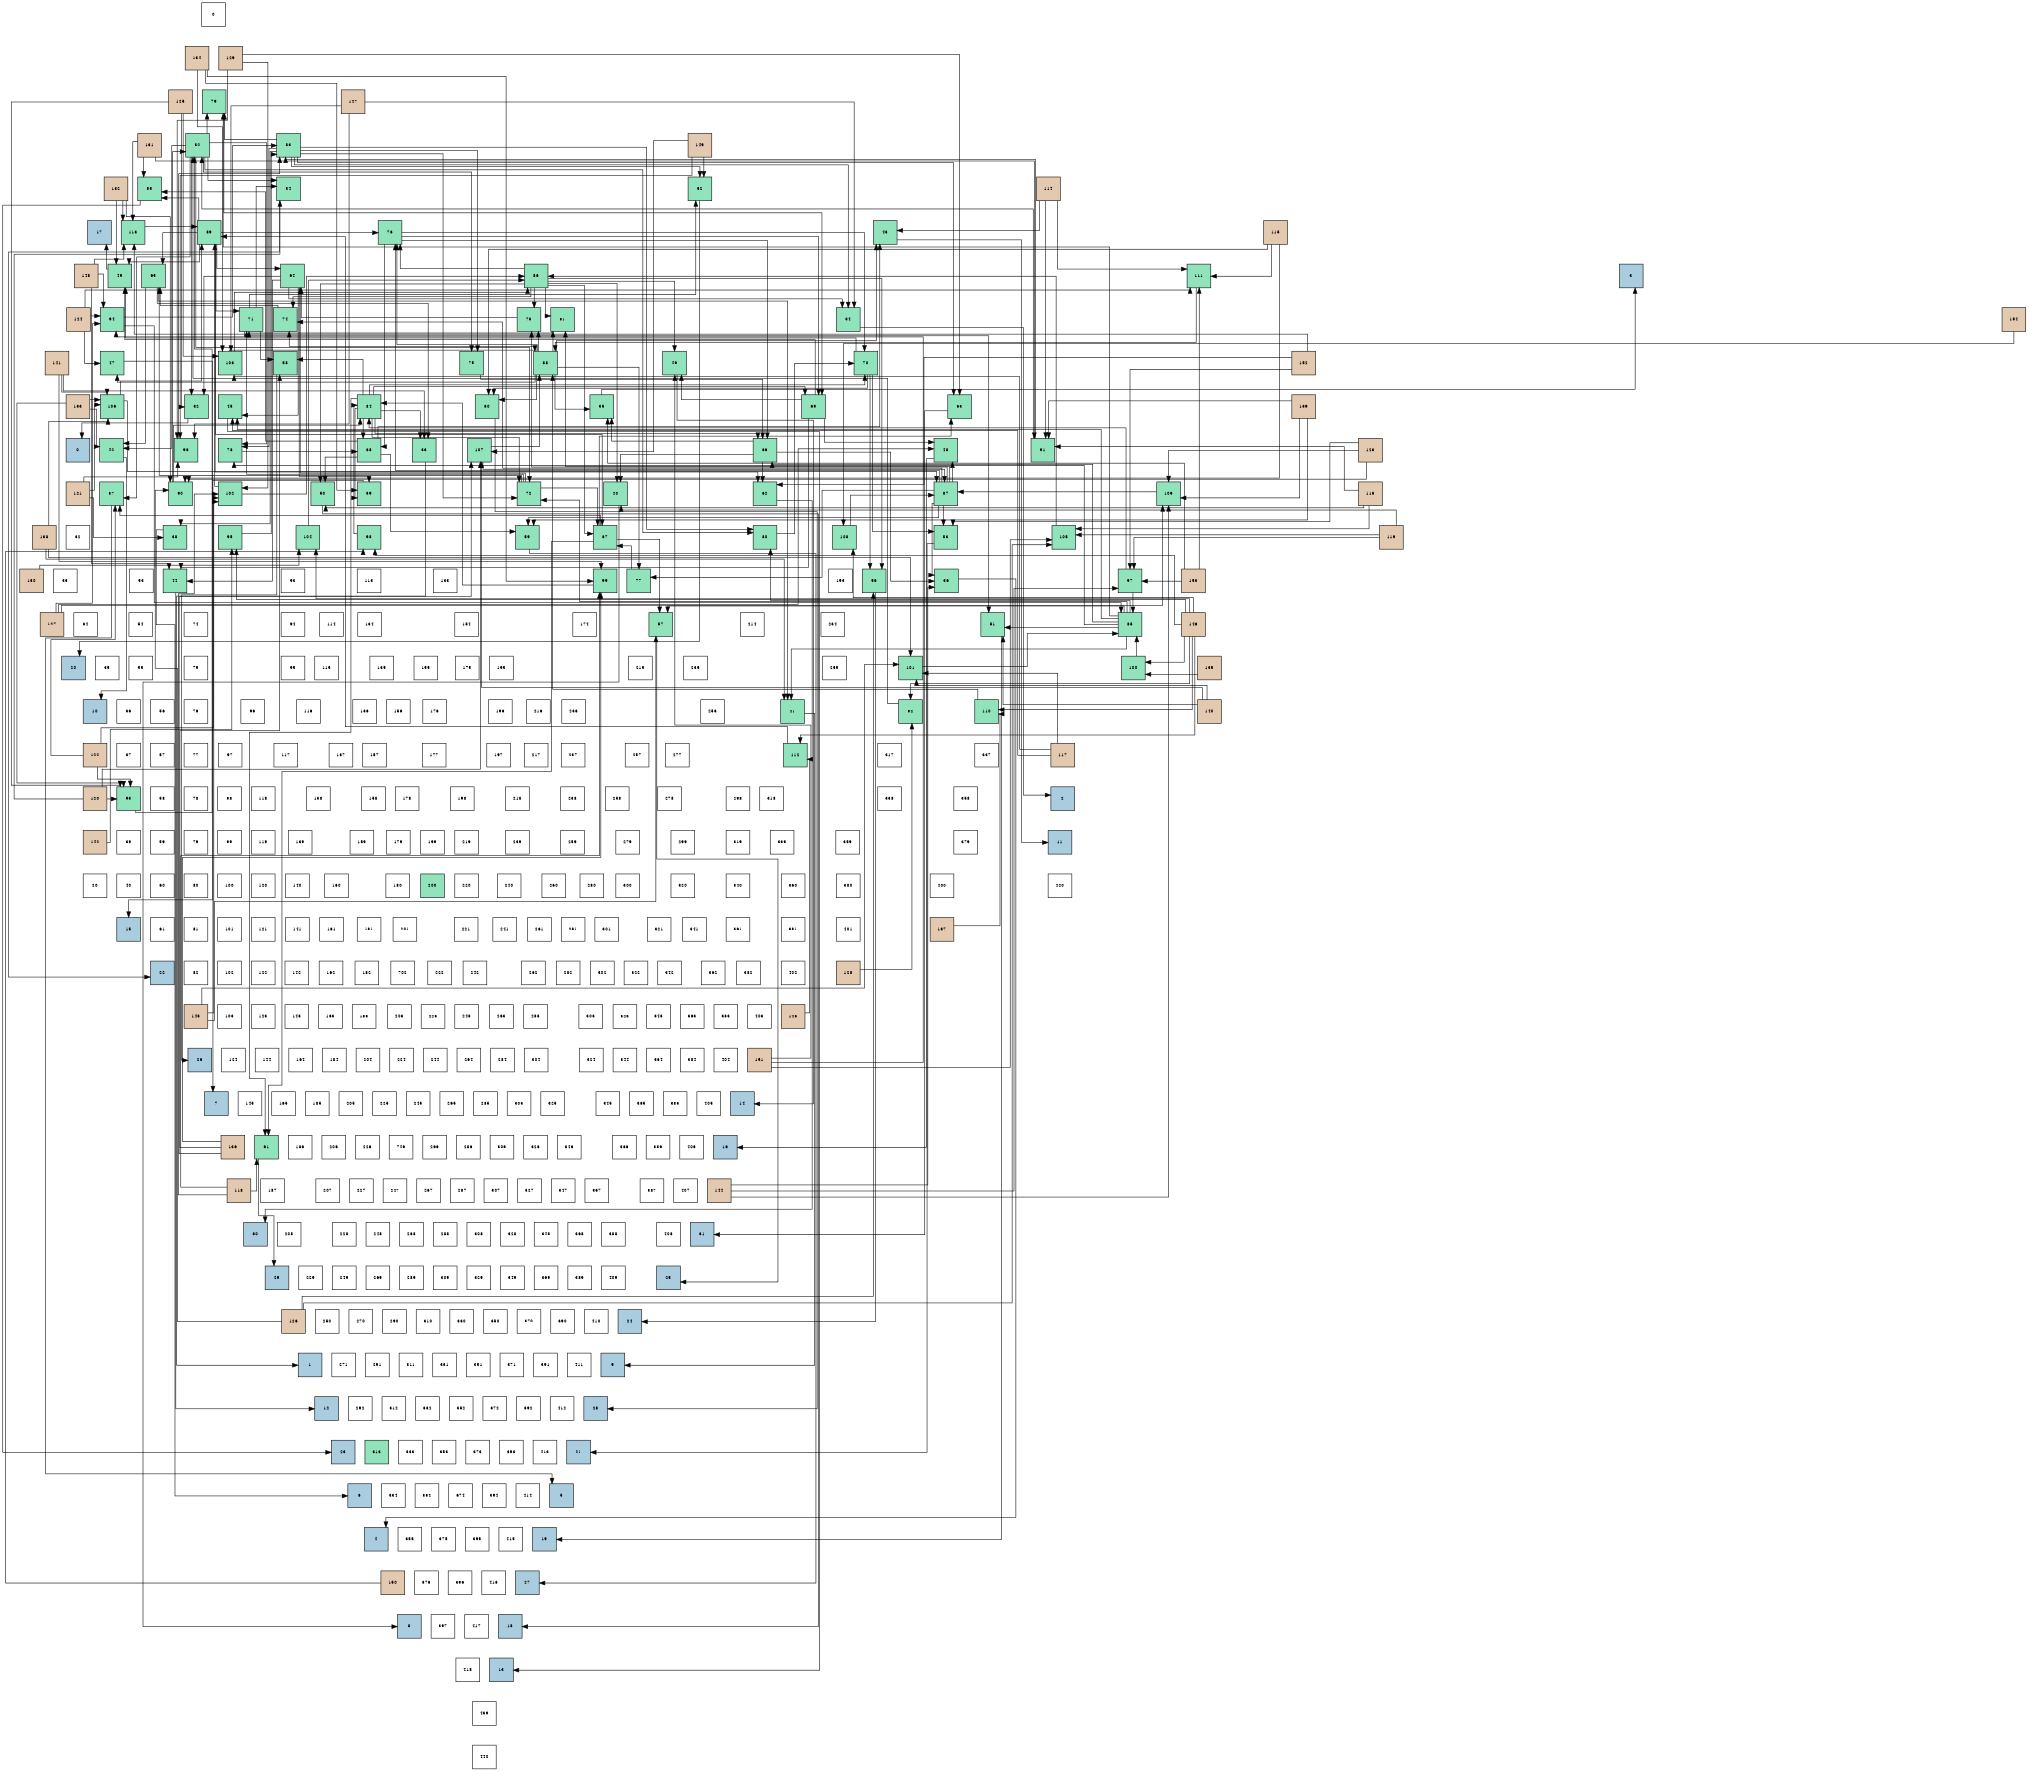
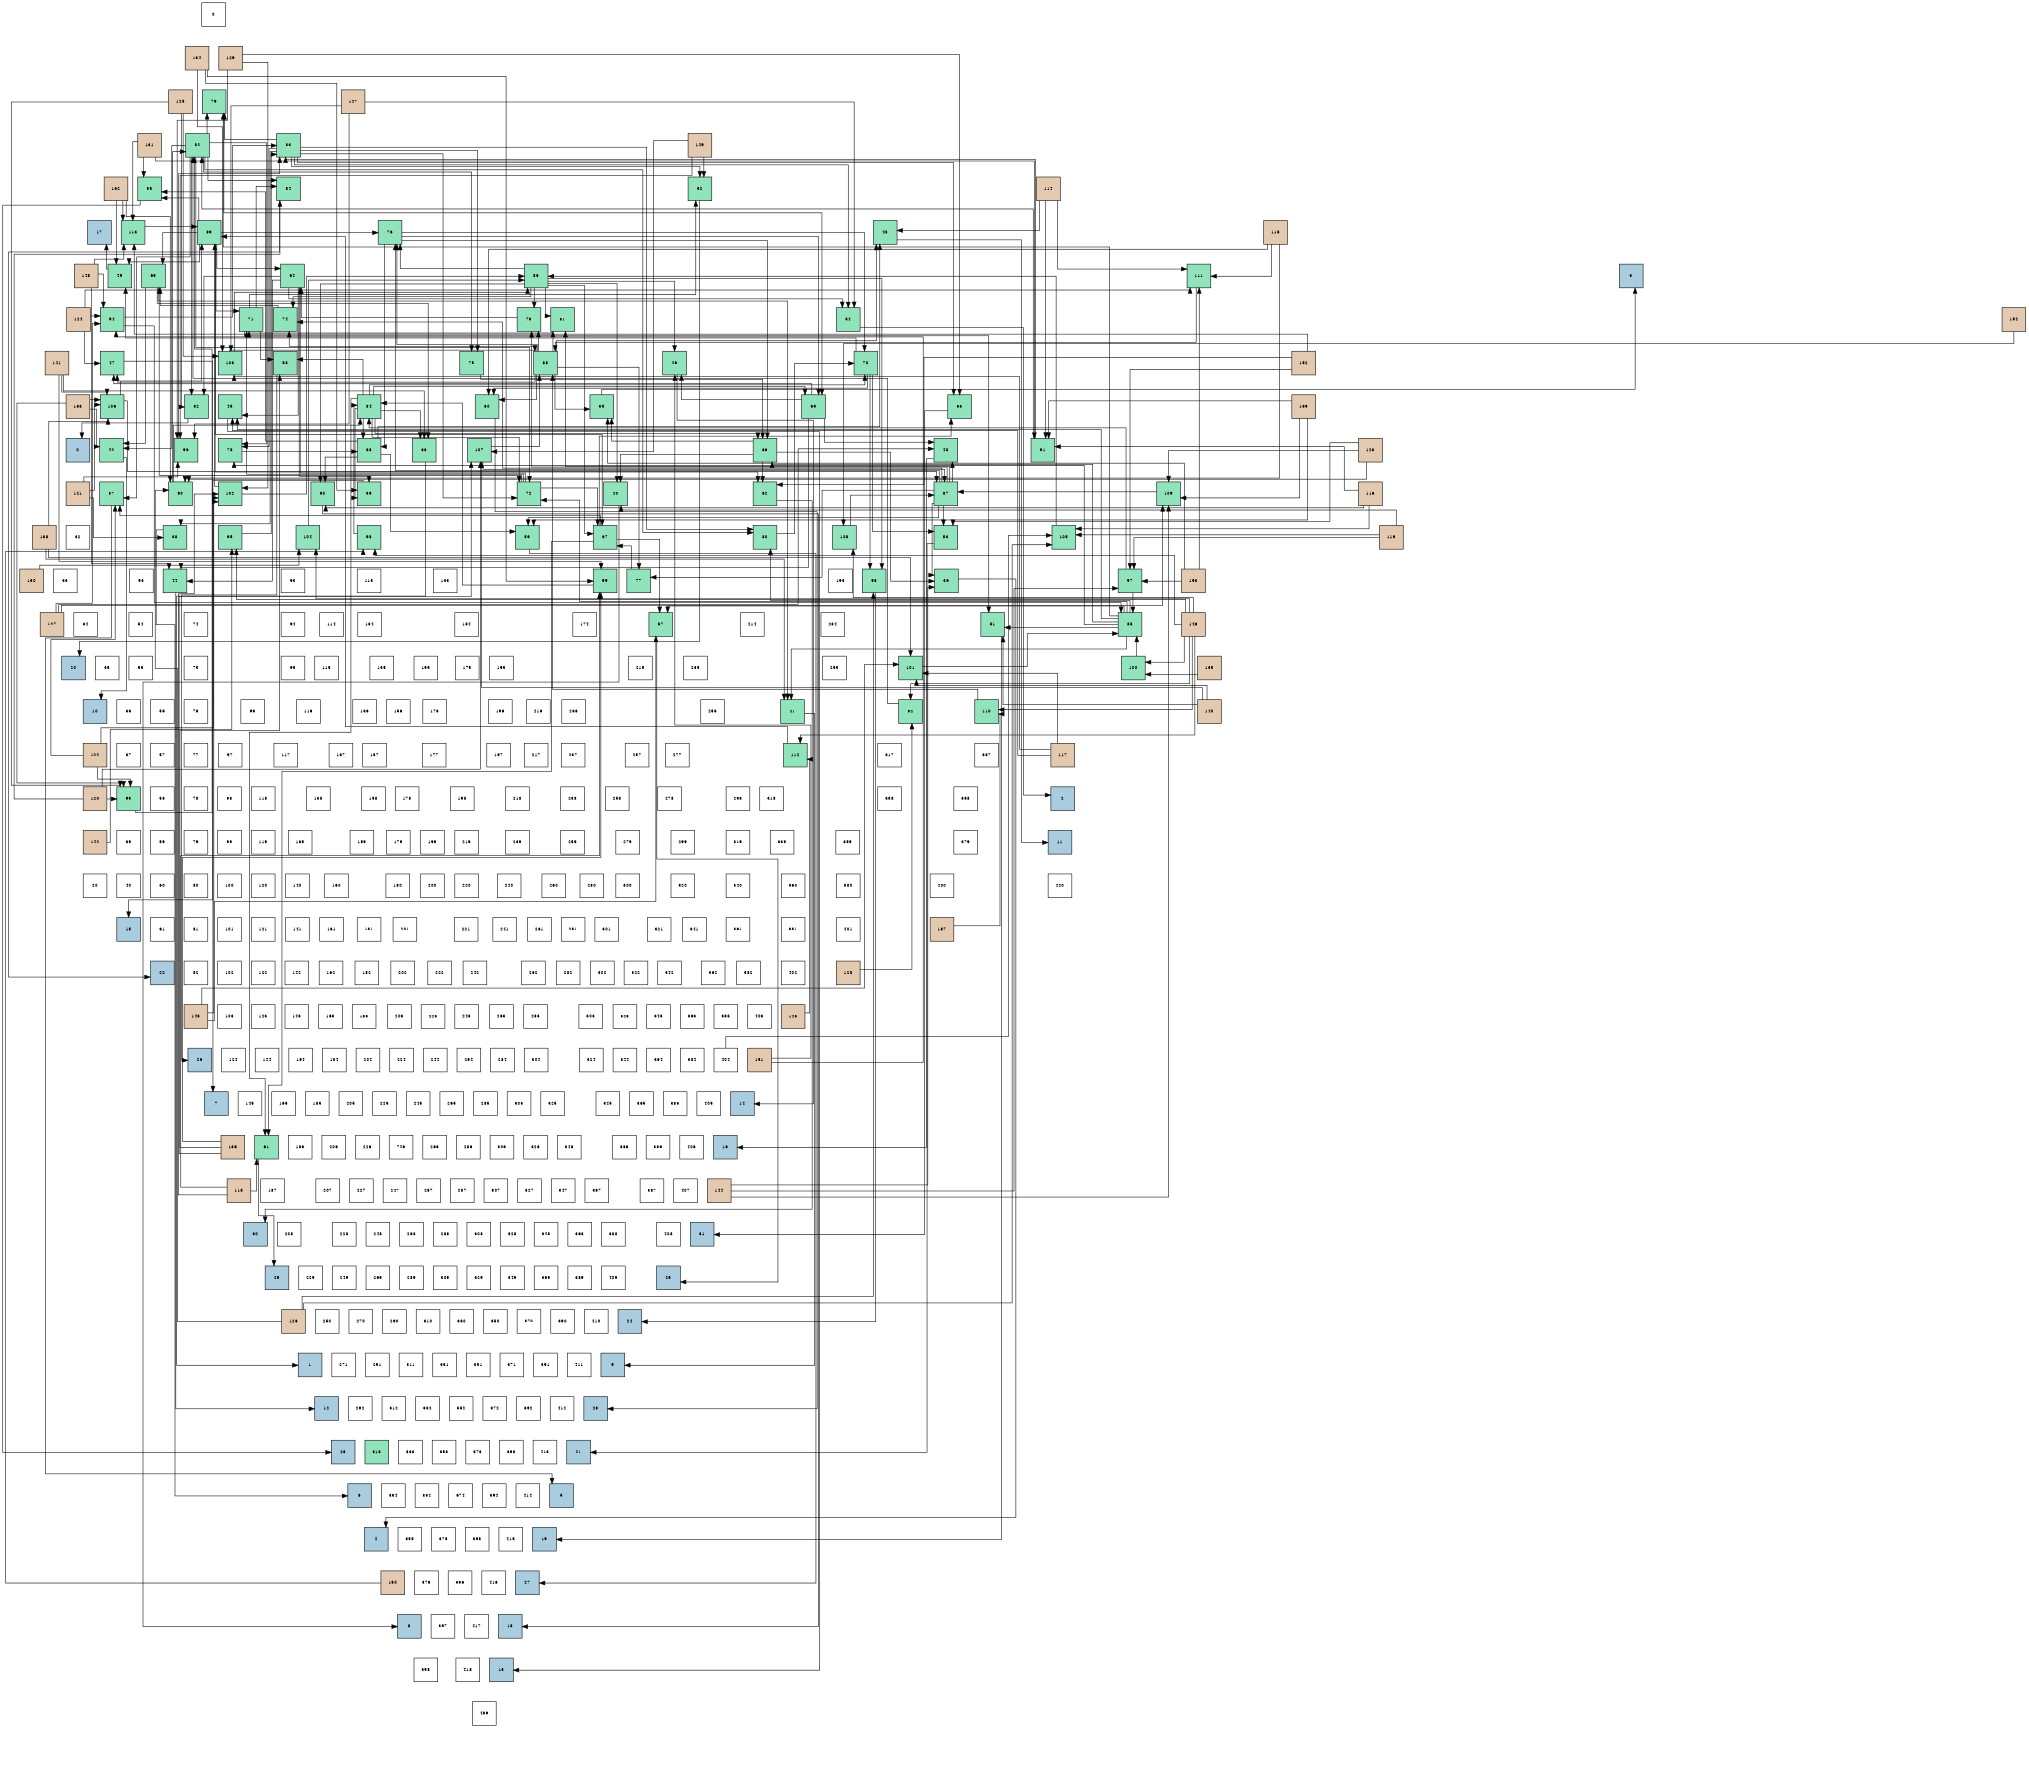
edge "69" -> "49": now "69" -> "47"
node "200": fillcolor #91e3bb -> #ffffff
node "702": label "702" -> "202"
edge "151" -> "105": now "404" -> "105"
node "398": added
node "440": removed
